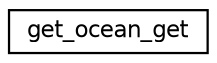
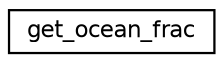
node "get_ocean_get": label "get_ocean_get" -> "get_ocean_frac"
